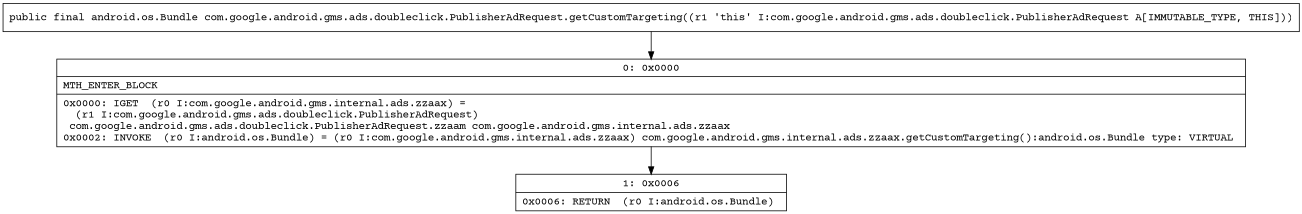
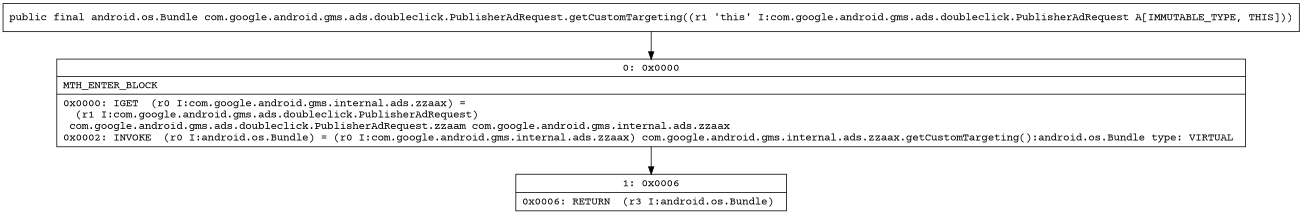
node "1: 0x0006": text "0x0006: RETURN  (r0 I:android.os.Bundle)" -> "0x0006: RETURN  (r3 I:android.os.Bundle)"
